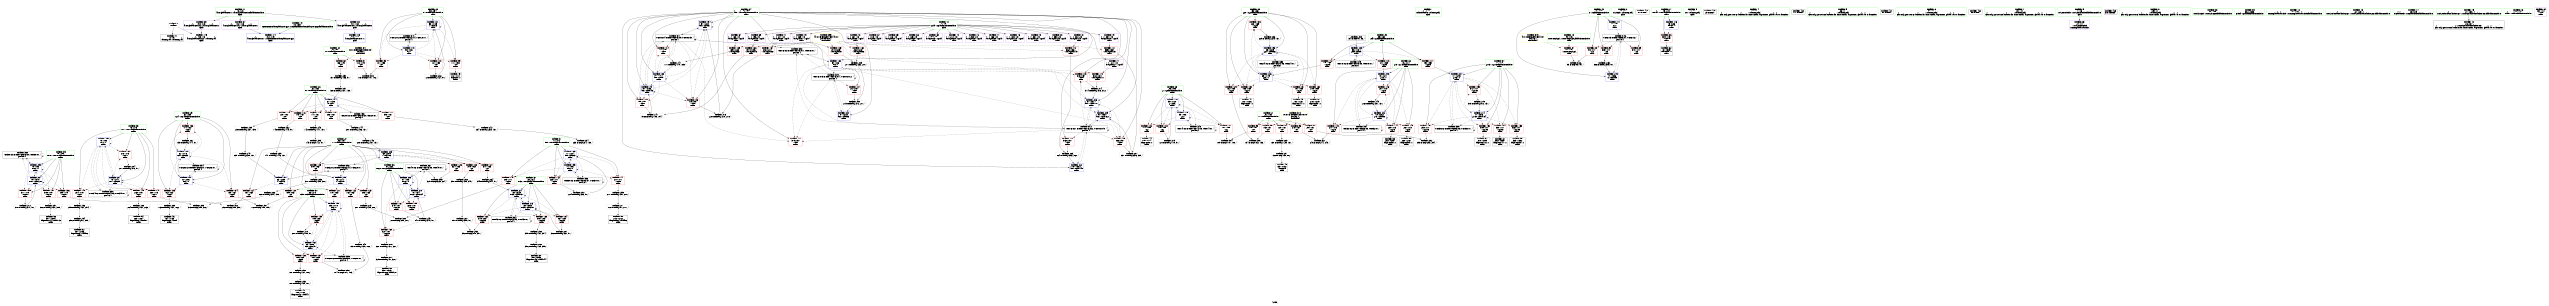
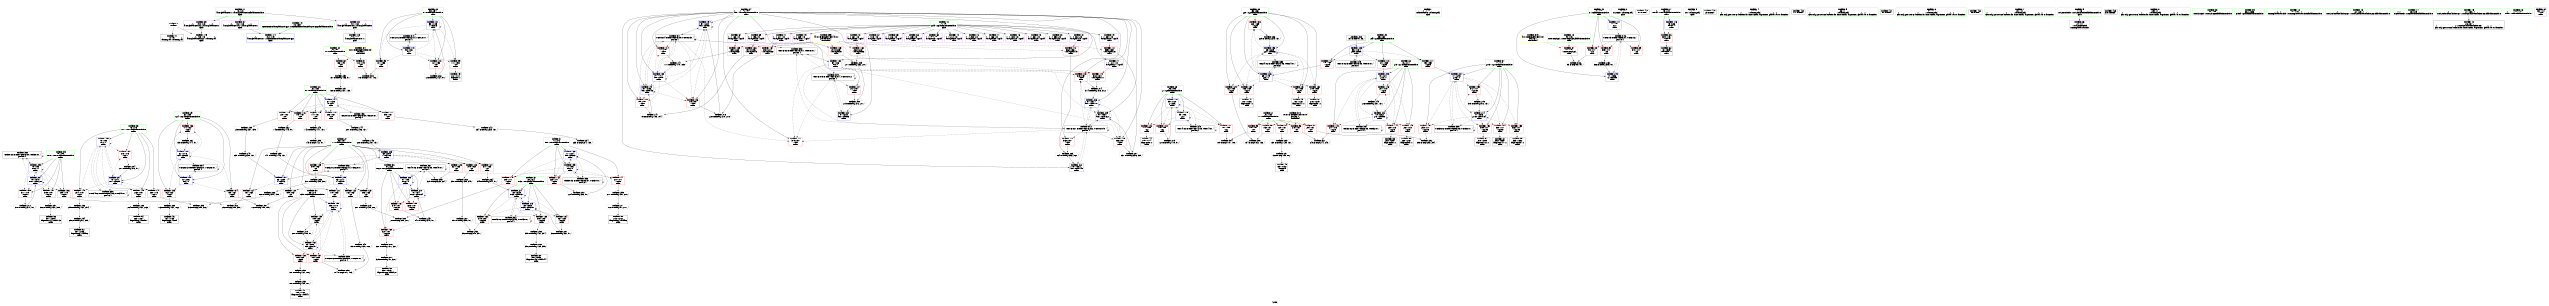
edge "NodeID: 182" -> "NodeID: 206": now "NodeID: 182" -> "NodeID: 170"
edge "NodeID: 195" -> "NodeID: 141": now "NodeID: 361" -> "NodeID: 141"
edge "NodeID: 190" -> "NodeID: 137": now "NodeID: 139" -> "NodeID: 137"
